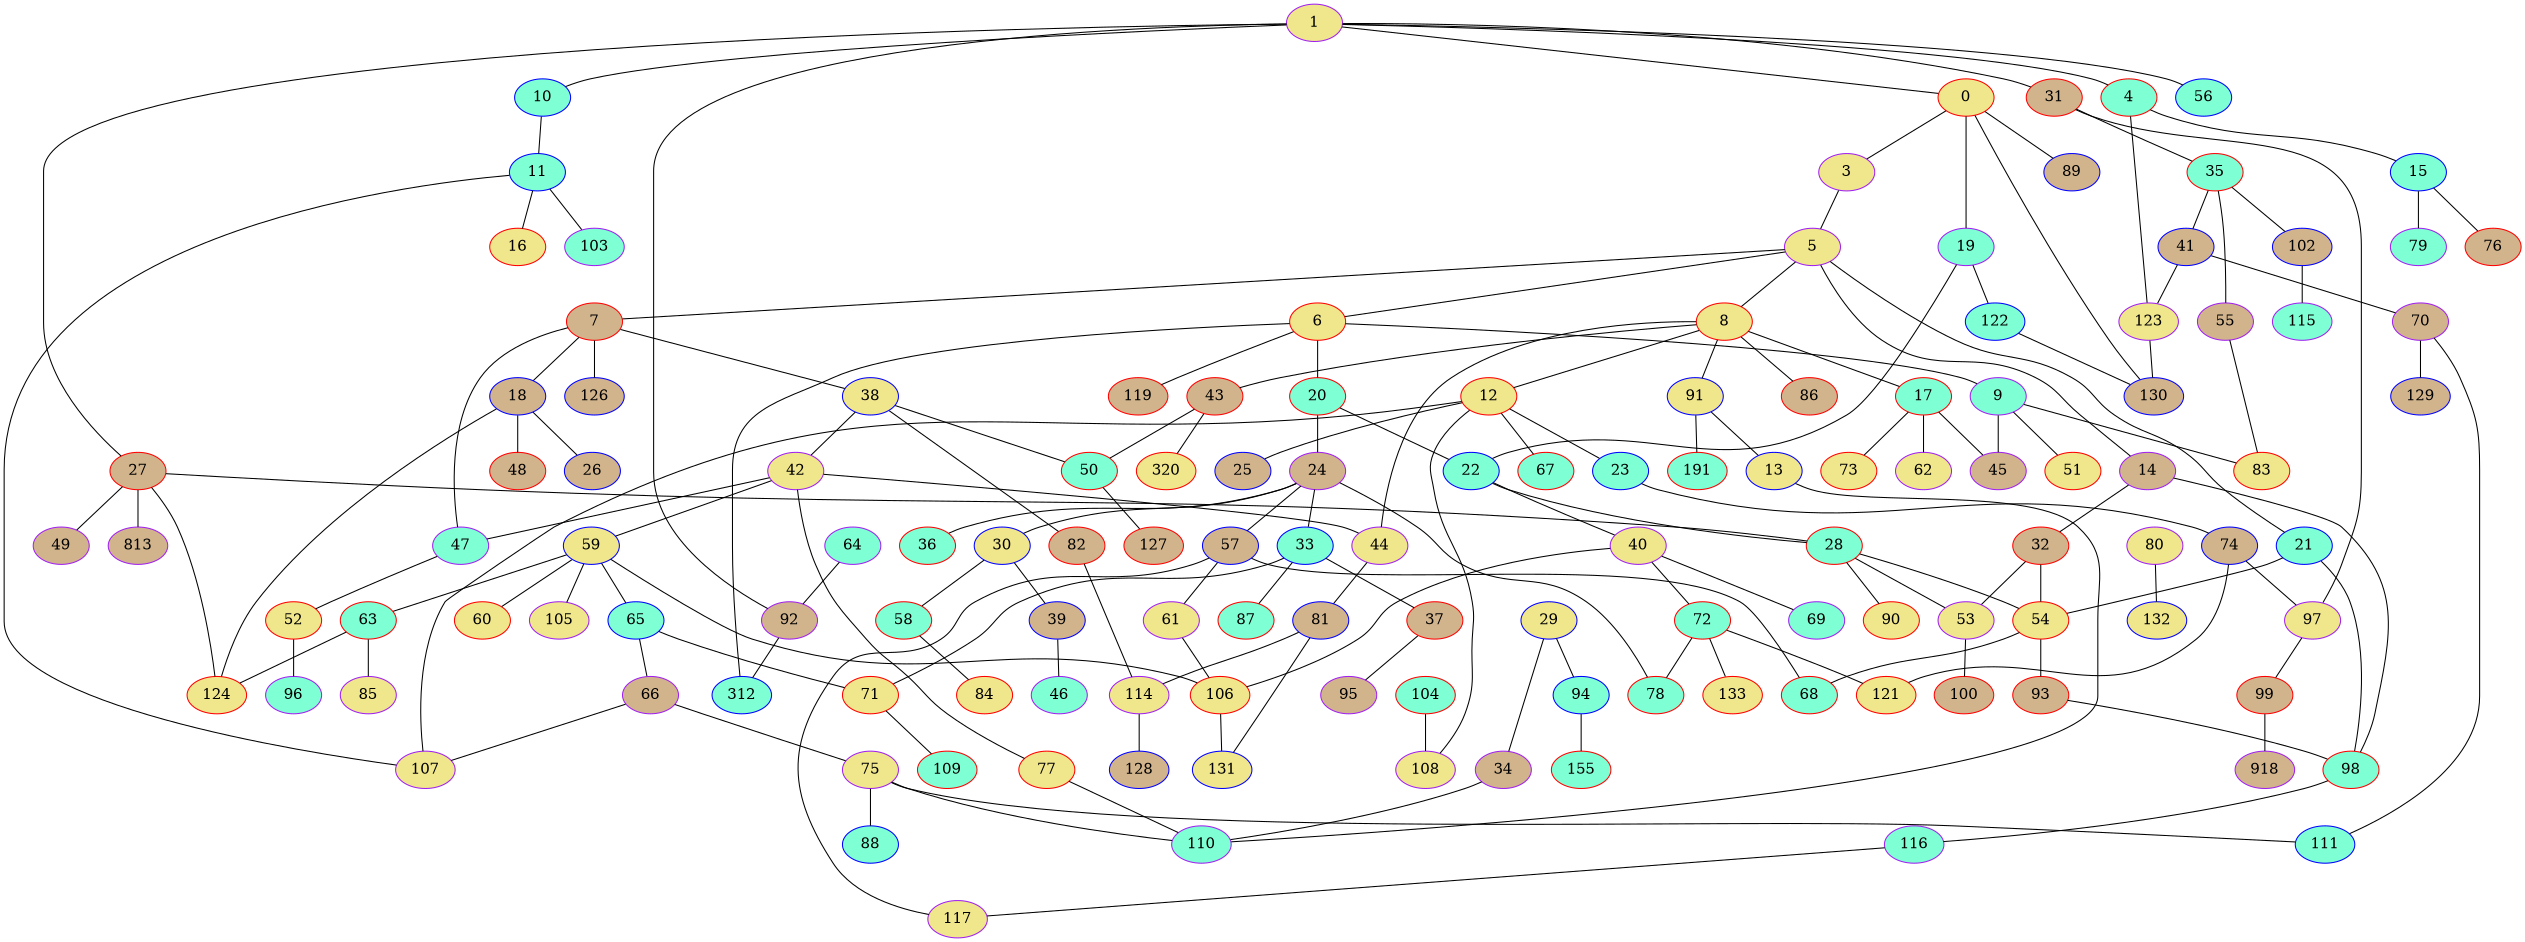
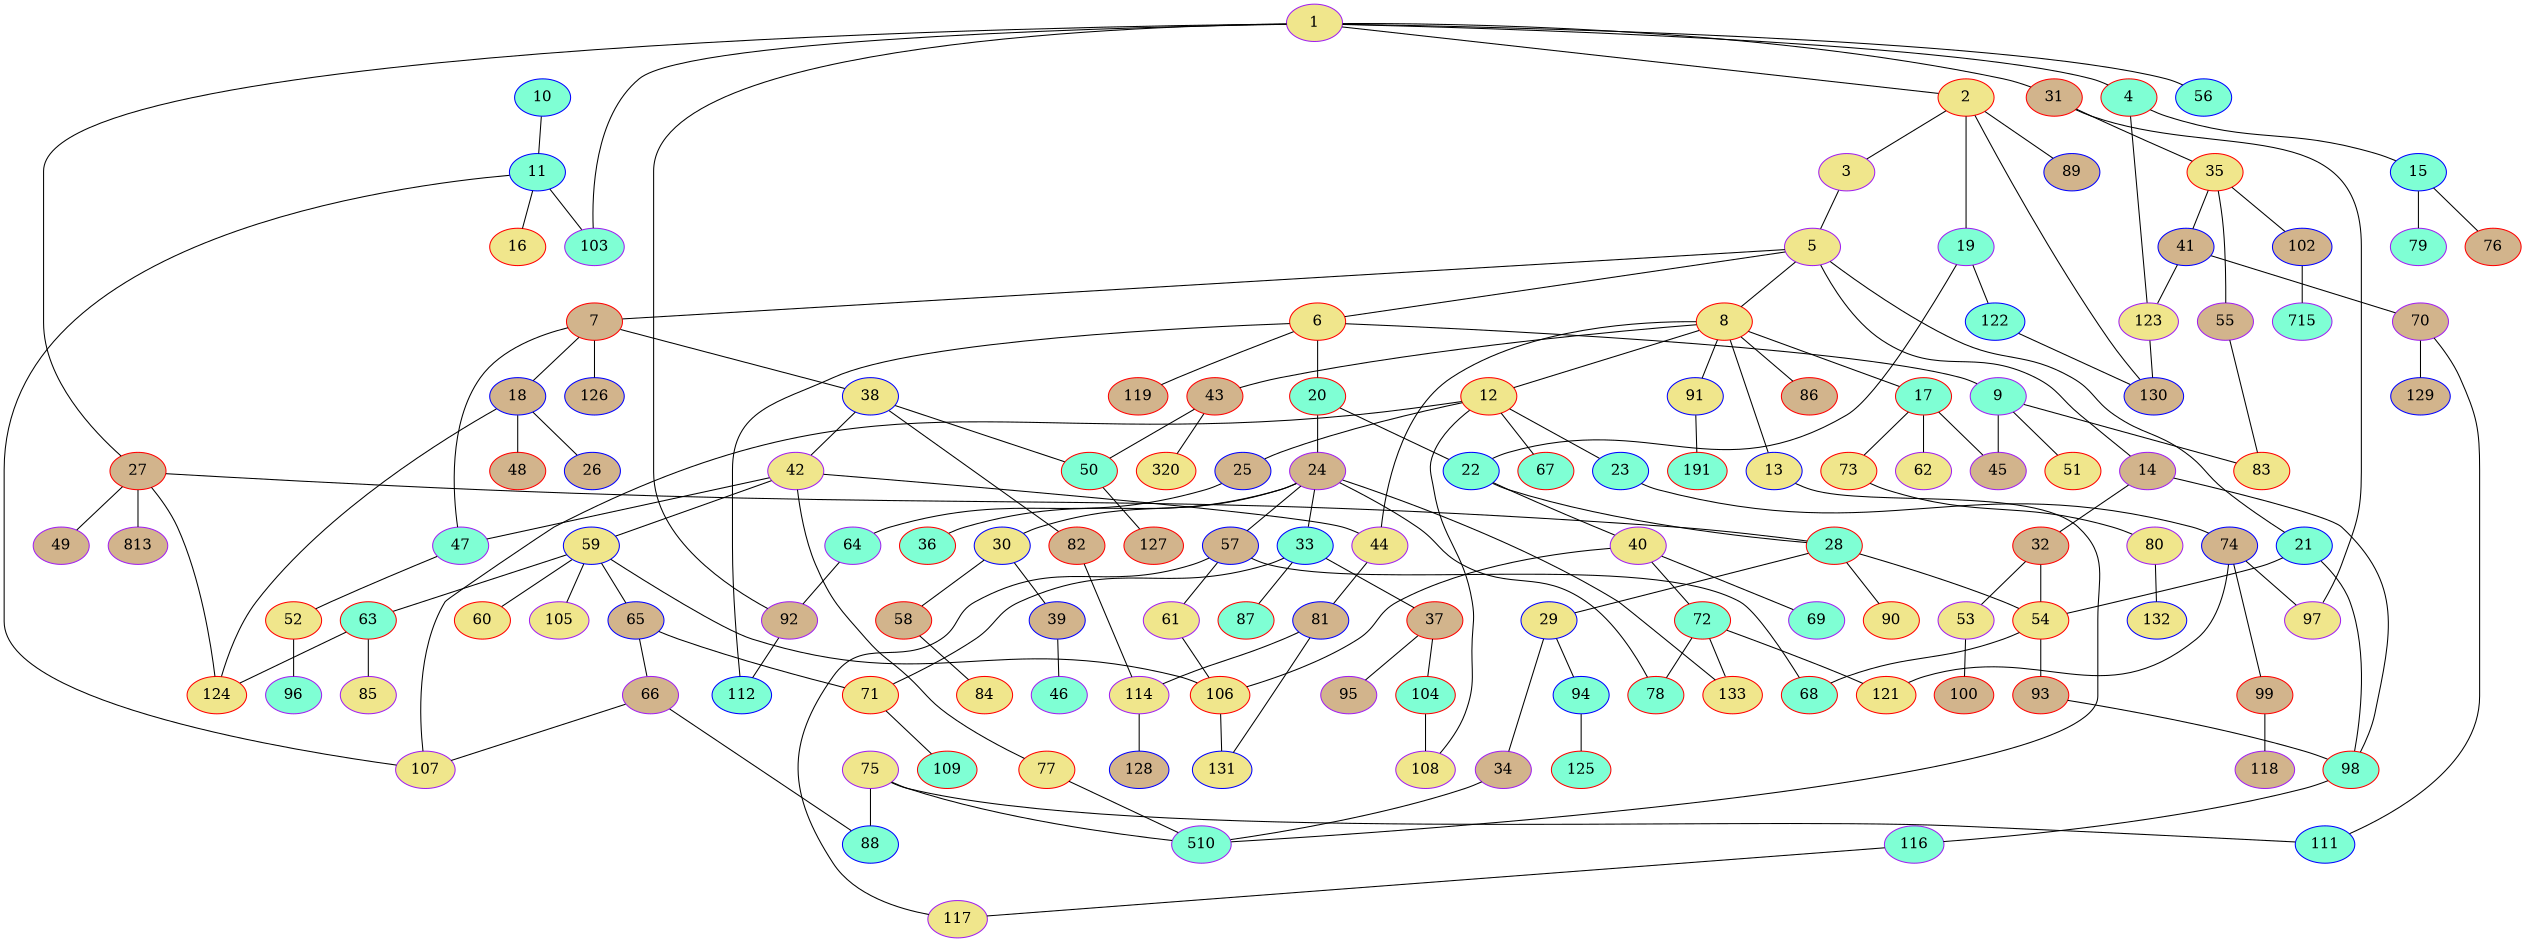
edge "1" -- "10": now "1" -- "103"
node "0": label "0" -> "2"
node "35": fillcolor aquamarine -> khaki
node "115": label "115" -> "715"
edge "91" -- "13": now "8" -- "13"
edge "25" -- "64": added
edge "73" -- "80": added
edge "24" -- "133": added
edge "28" -- "53": now "28" -- "29"
node "65": fillcolor aquamarine -> tan
node "58": fillcolor aquamarine -> tan
edge "37" -- "104": added
edge "97" -- "99": now "74" -- "99"
node "312": label "312" -> "112"
edge "66" -- "75": now "66" -- "88"
node "155": label "155" -> "125"
node "918": label "918" -> "118"
node "110": label "110" -> "510"
